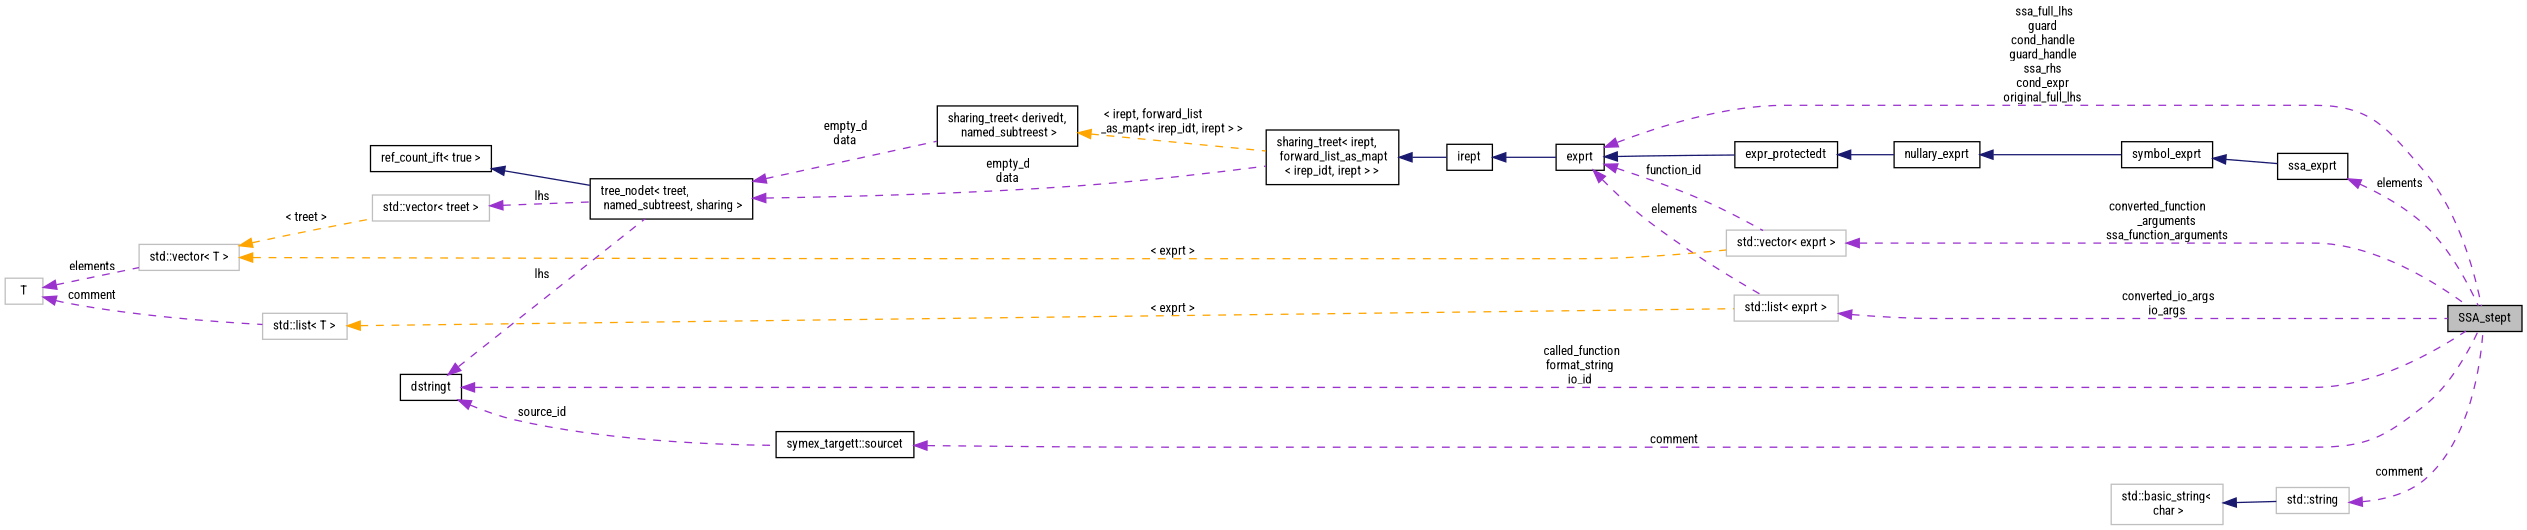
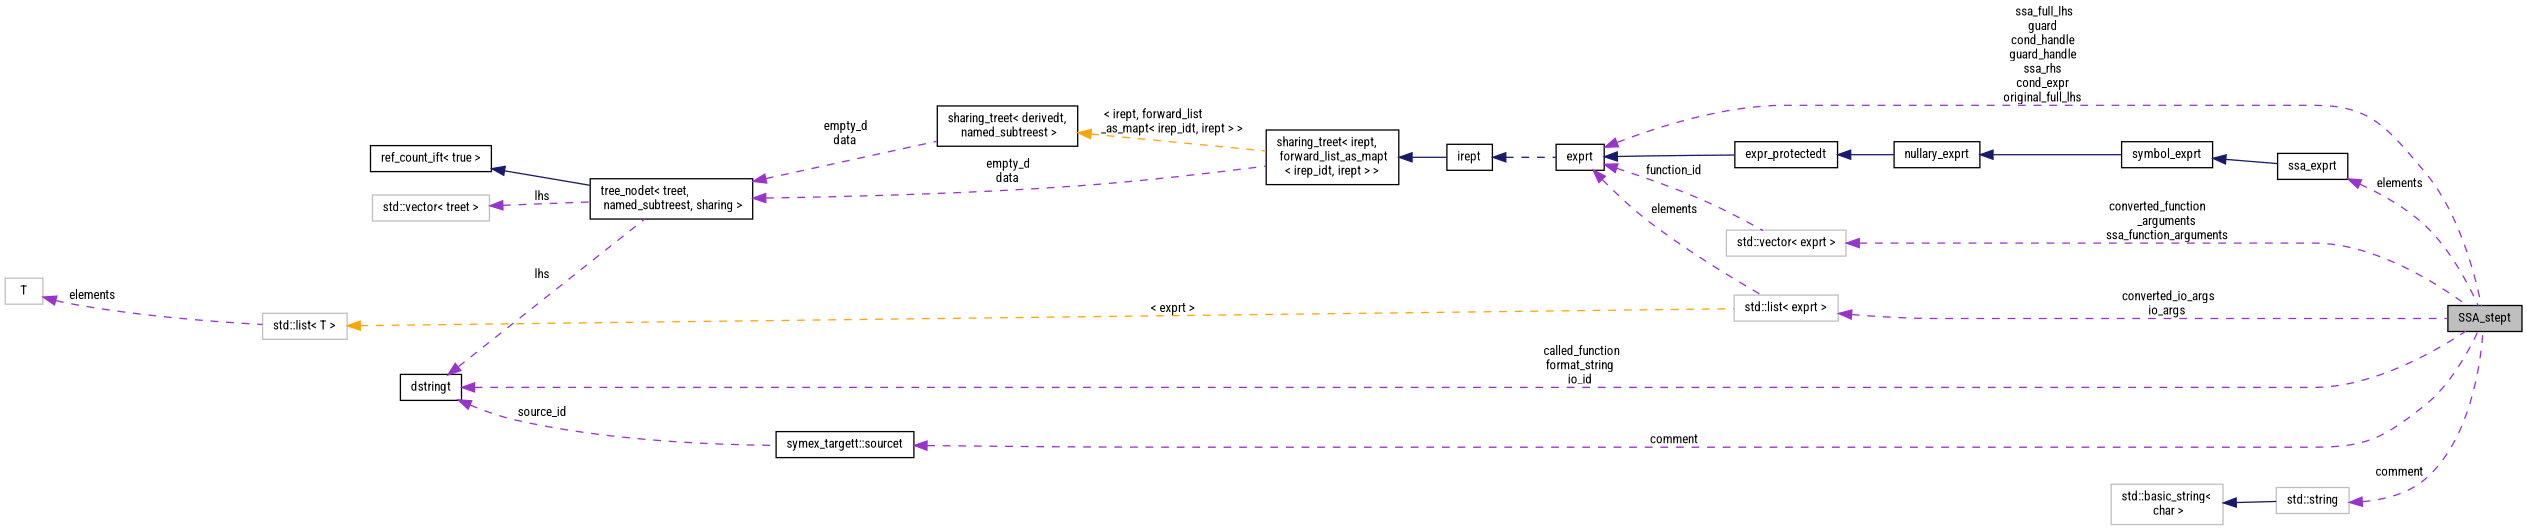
edge "exprt" -> "irept": style solid -> dashed
node "std::vector< T >": removed
edge "std::list< T >" -> "T": label " comment" -> " elements"
